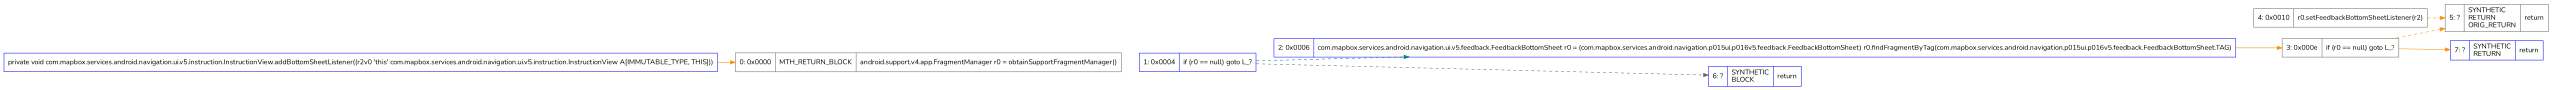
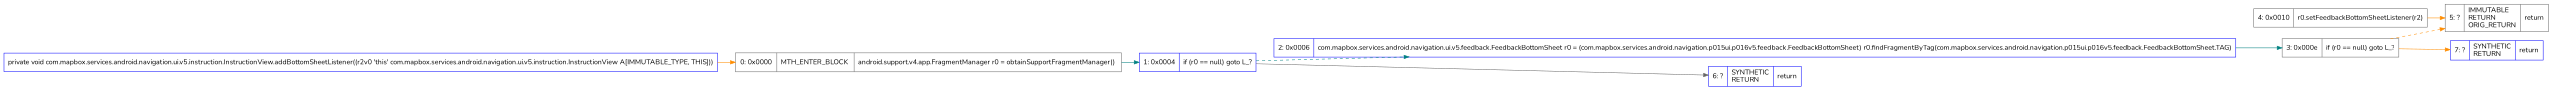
node "5: ?": text "SYNTHETIC" -> "IMMUTABLE"
edge "4: 0x0010" -> "5: ?": style dashed -> solid
edge "2: 0x0006" -> "3: 0x000e": color darkorange -> teal
node "0: 0x0000": text "MTH_RETURN_BLOCK" -> "MTH_ENTER_BLOCK"
edge "0: 0x0000" -> "1: 0x0004": added
edge "1: 0x0004" -> "6: ?": style dashed -> solid
node "6: ?": text "BLOCK" -> "RETURN"
